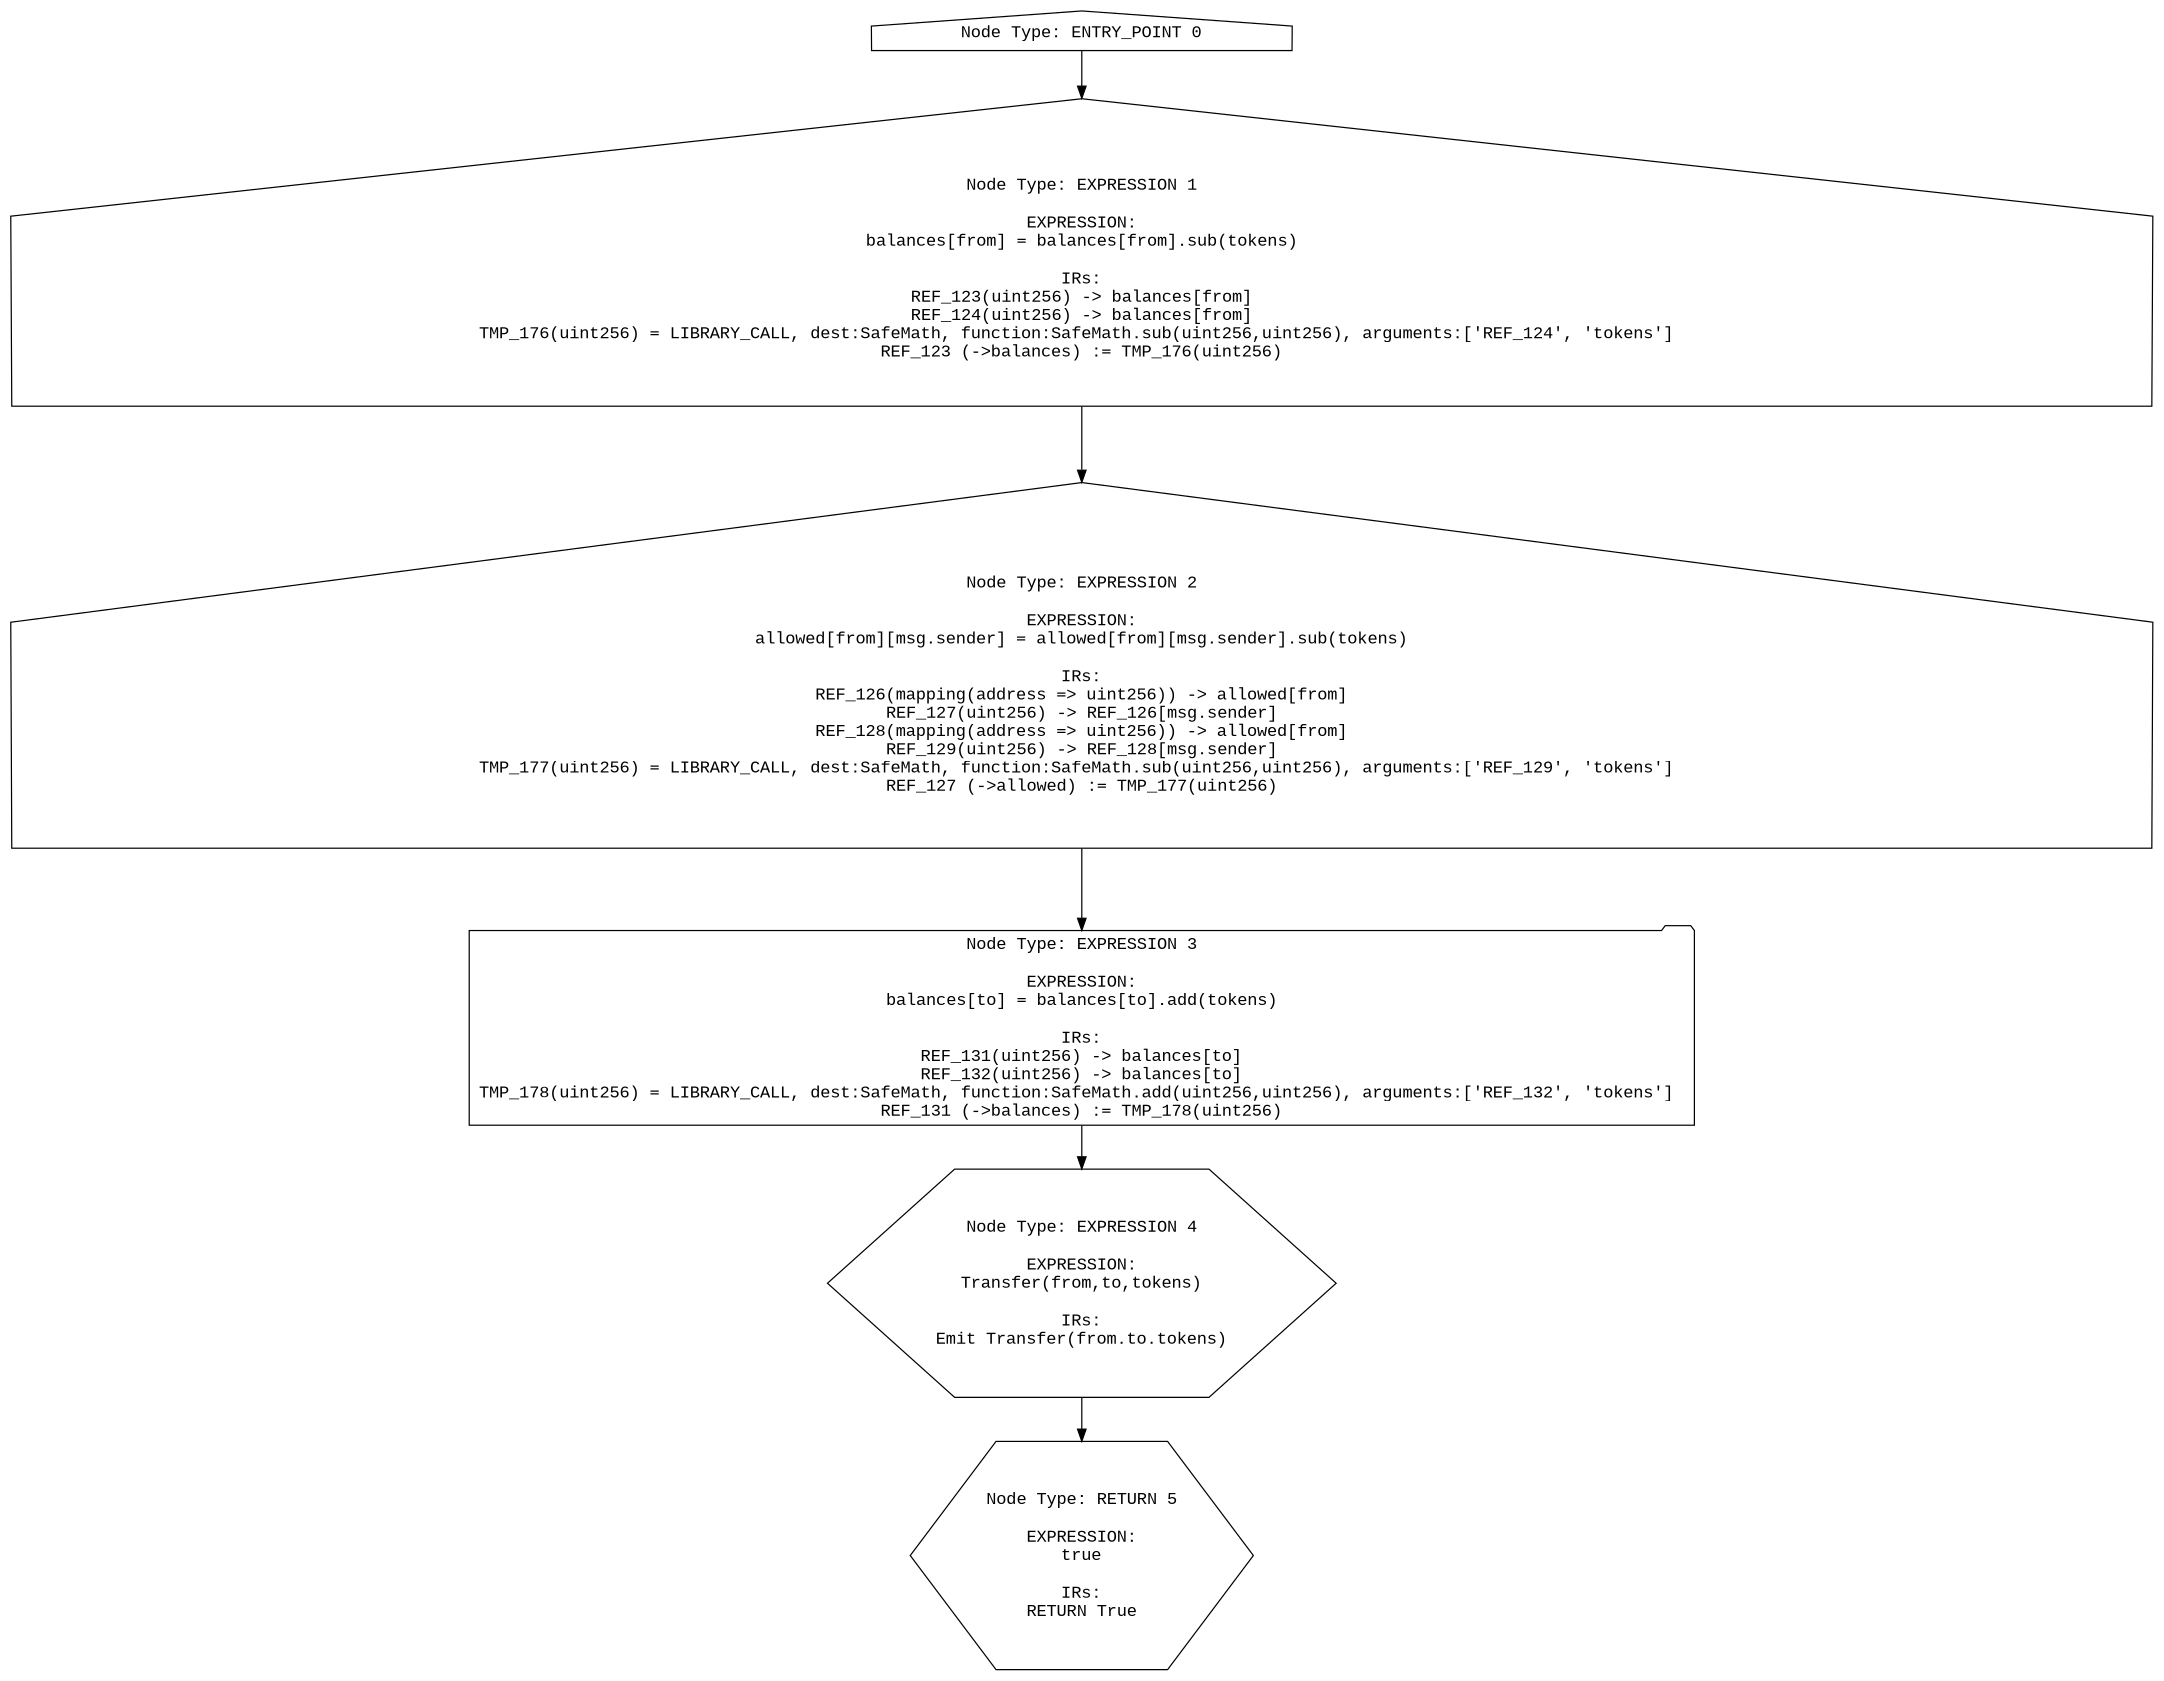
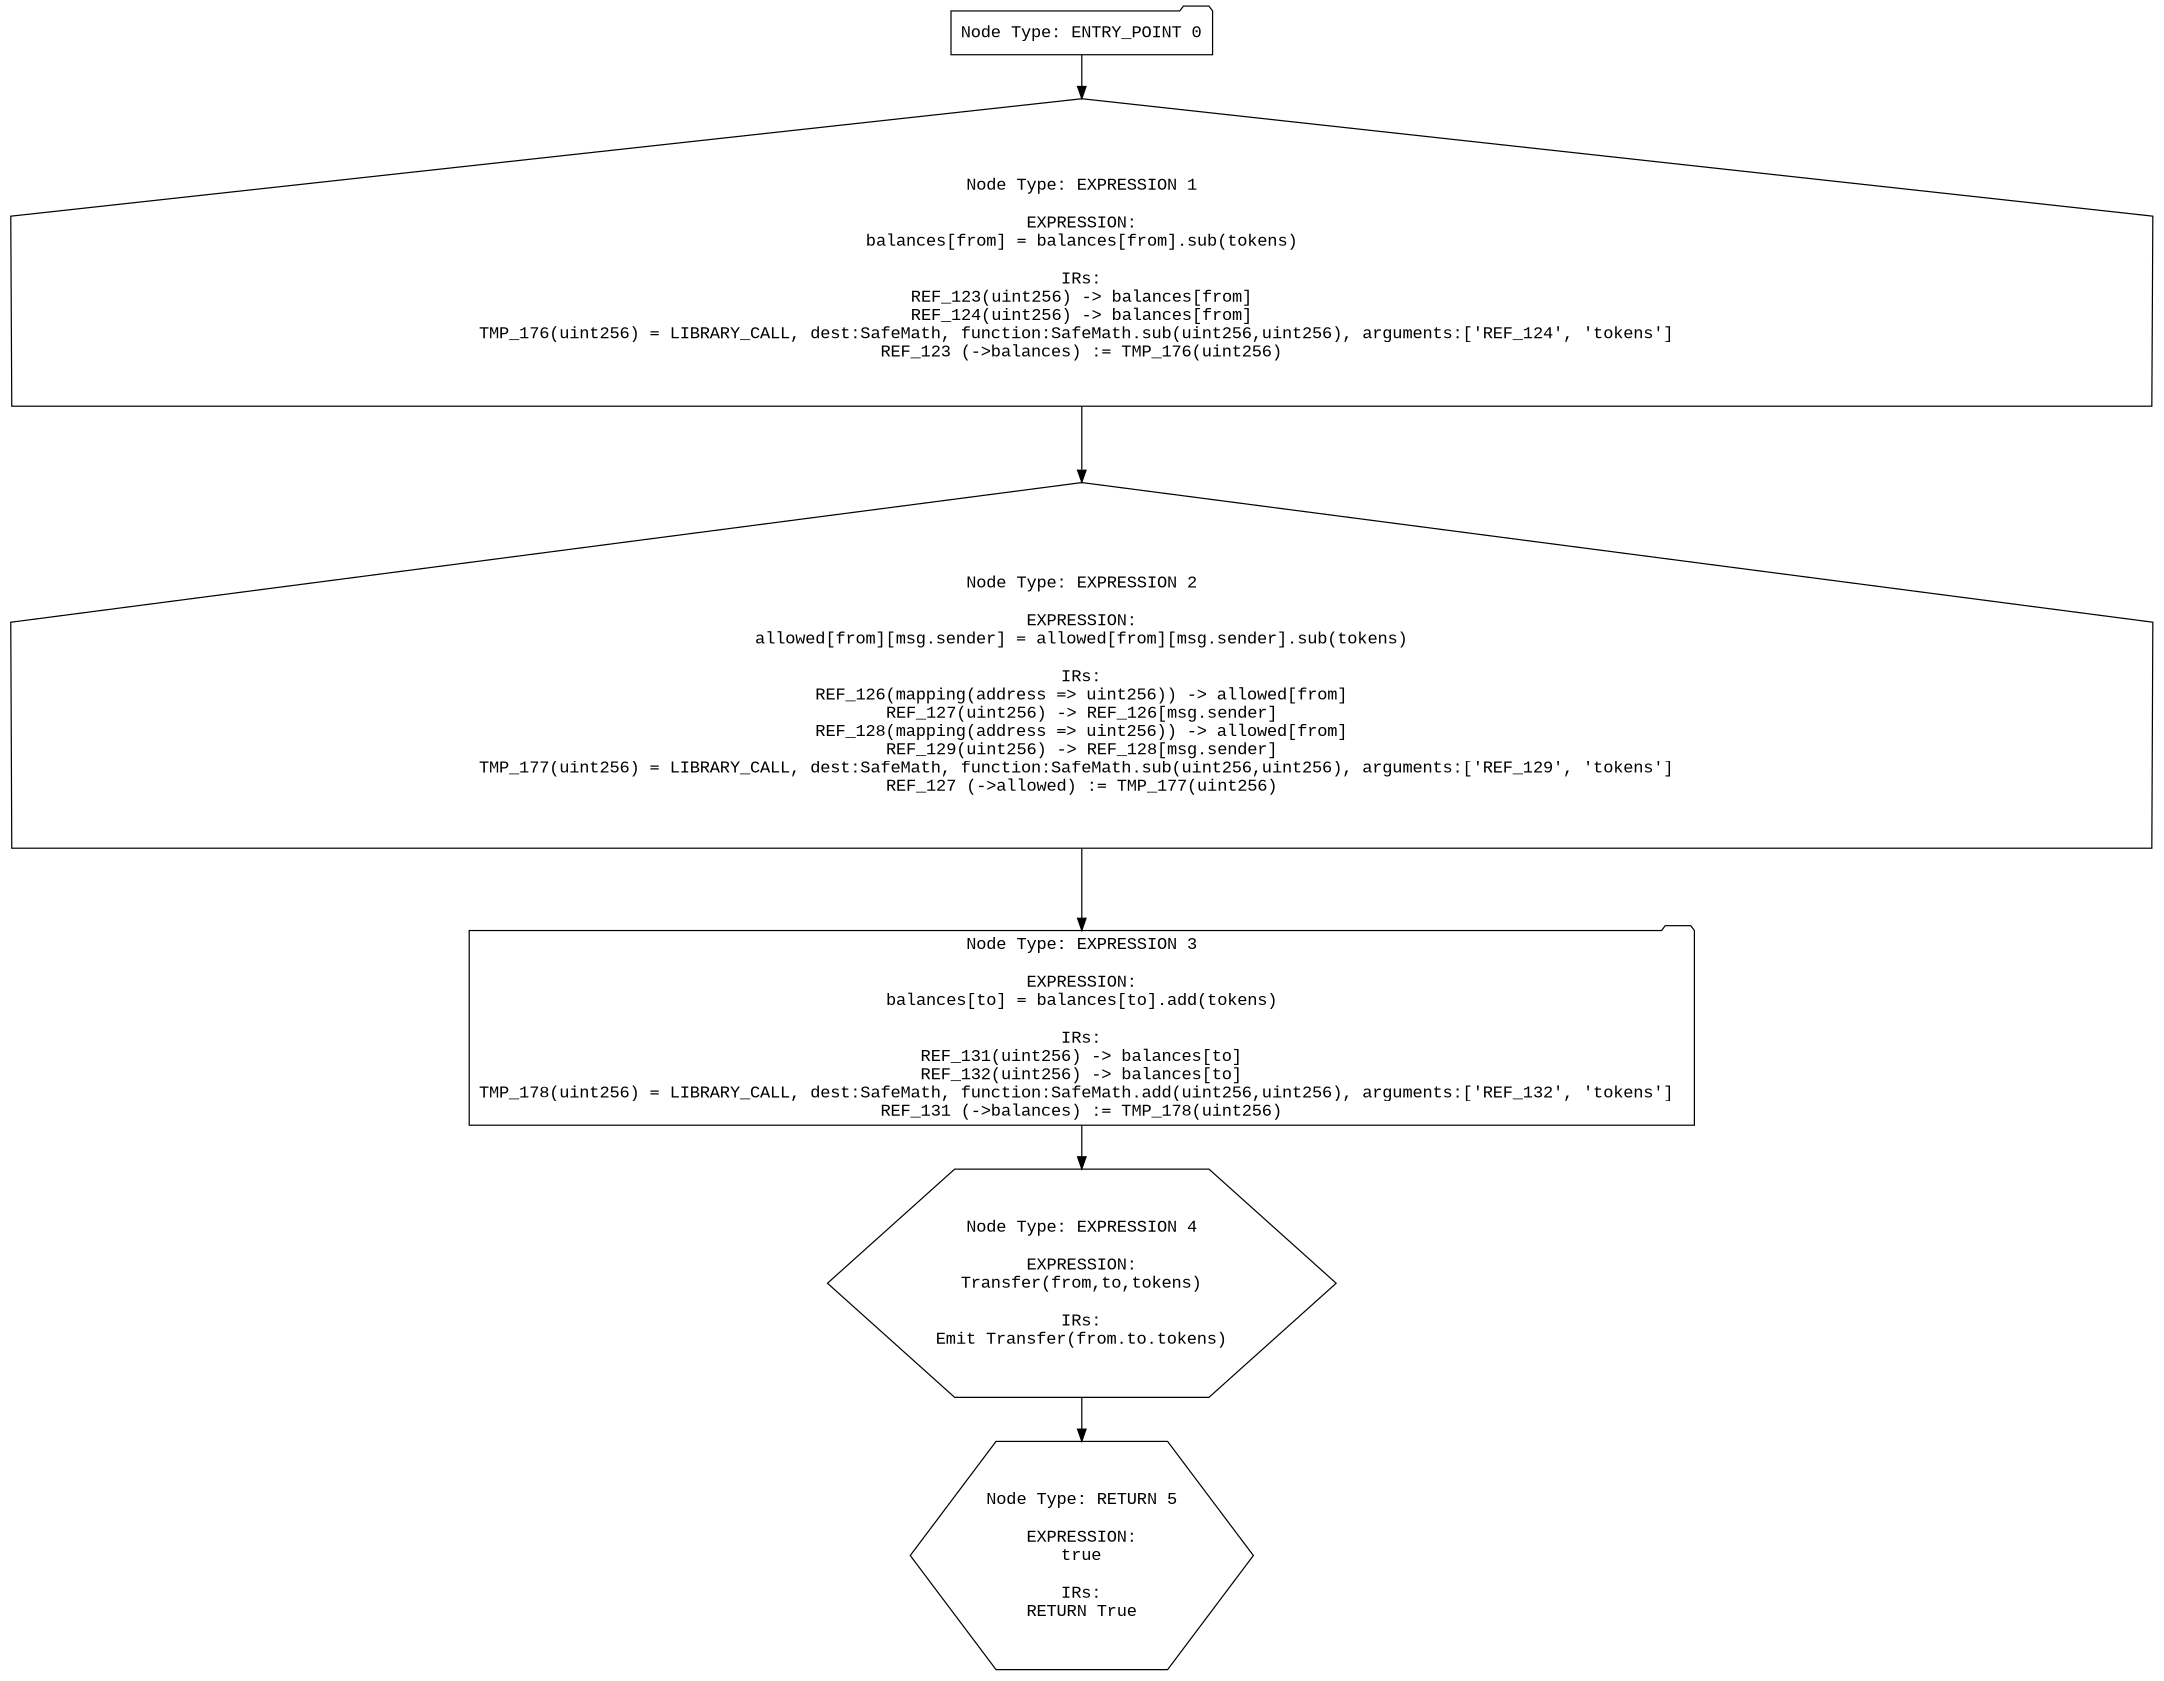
node "Node Type: ENTRY_POINT 0": shape house -> folder
